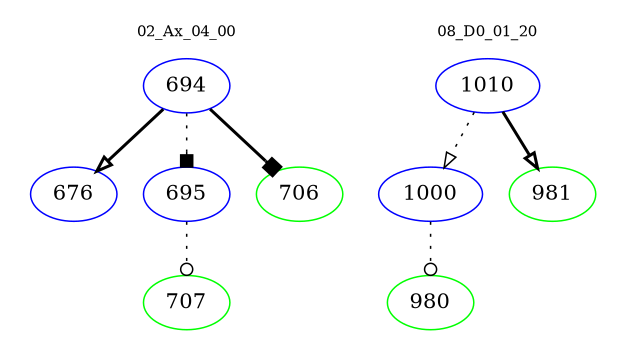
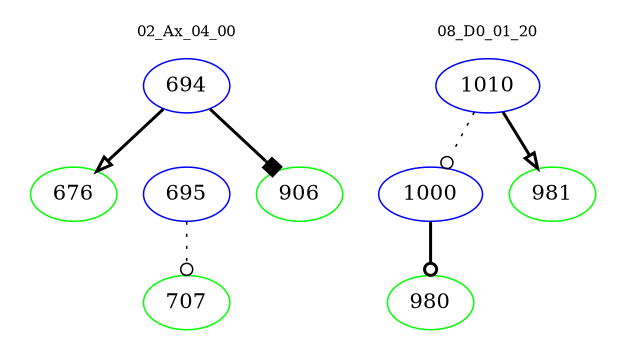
edge "694" -> "695": removed
edge "1010" -> "1000": arrowhead onormal -> odot
node "676": color blue -> green
node "706": label "706" -> "906"
edge "1000" -> "980": style dotted -> bold
